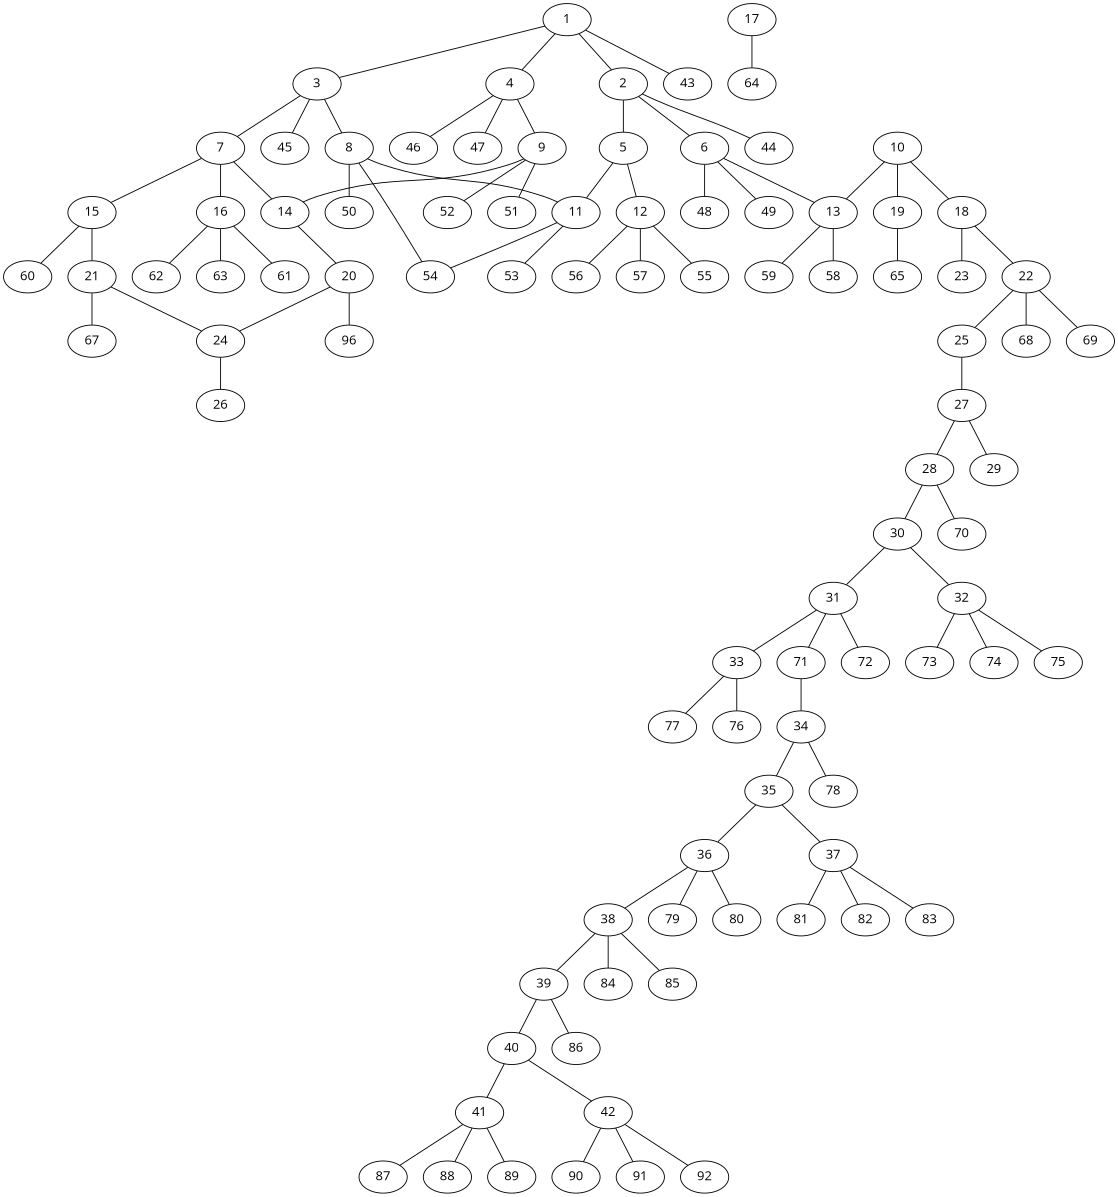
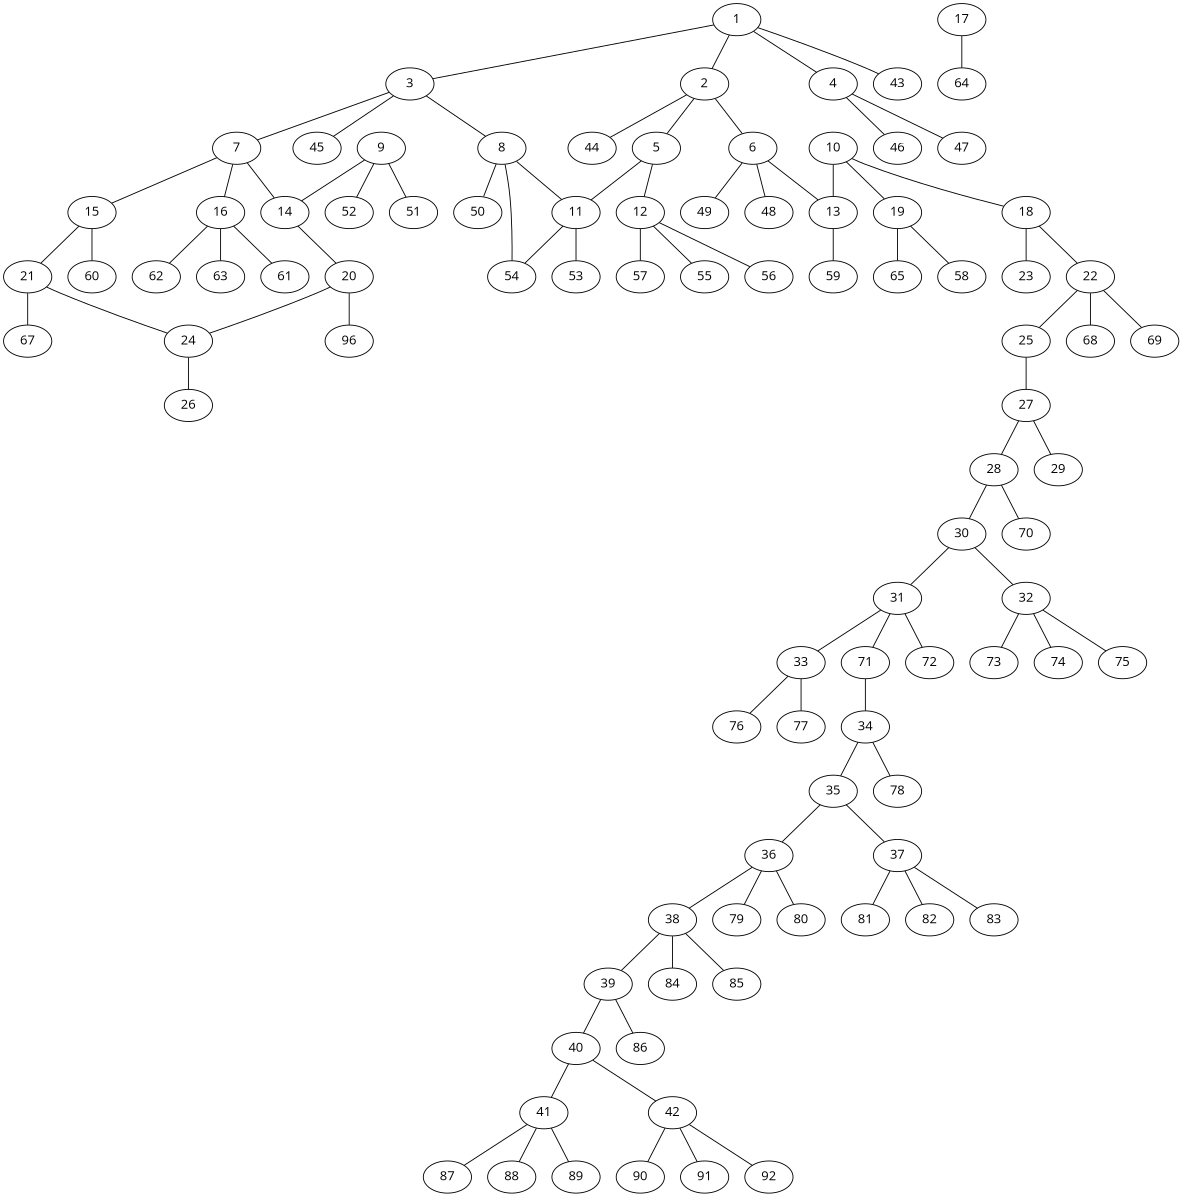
edge "4" -- "9": removed
edge "13" -- "58": now "19" -- "58"
